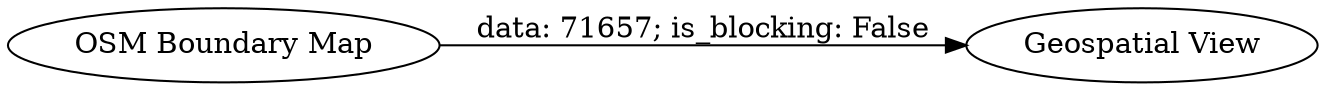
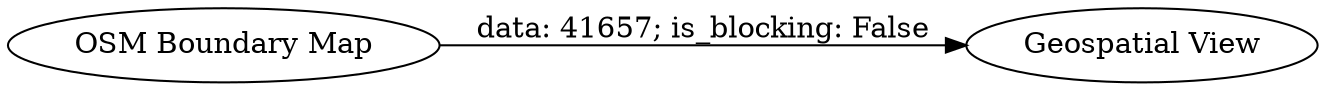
edge "OSM Boundary Map" -> "Geospatial View": label "data: 71657; is_blocking: False" -> "data: 41657; is_blocking: False"
